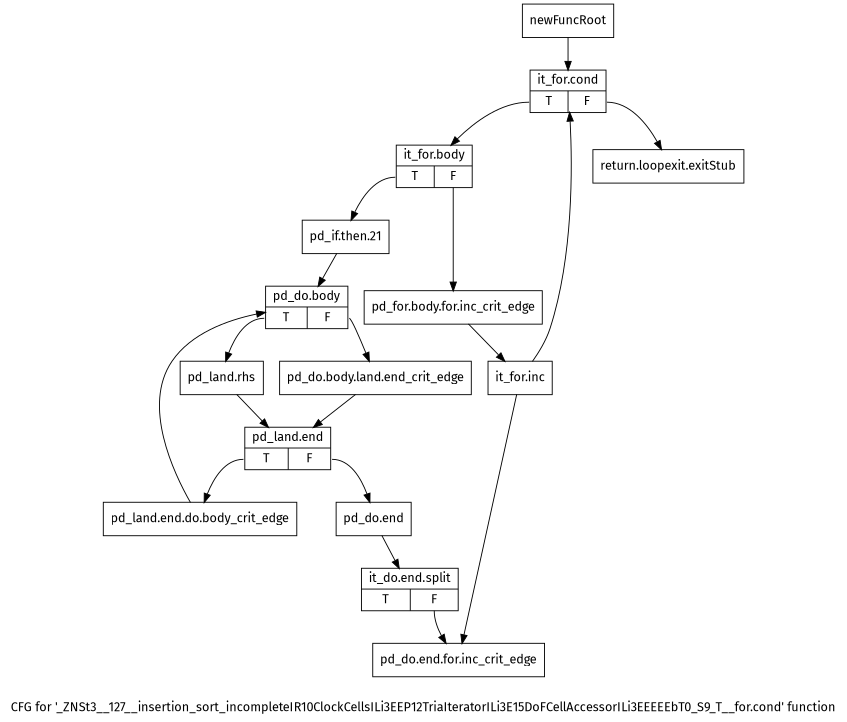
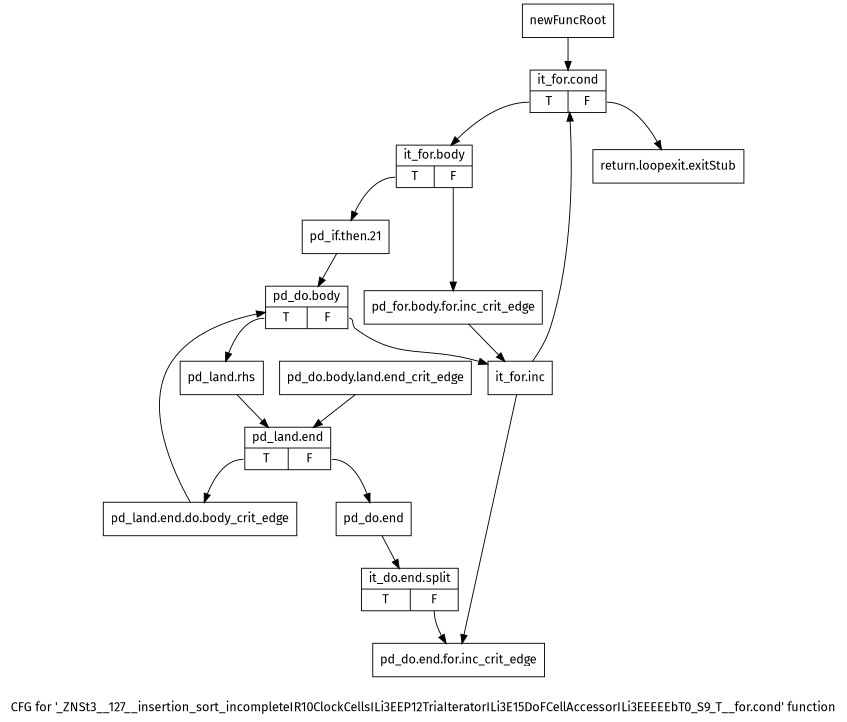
edge "pd_do.body" -> "pd_do.body.land.end_crit_edge": now "pd_do.body" -> "it_for.inc"
